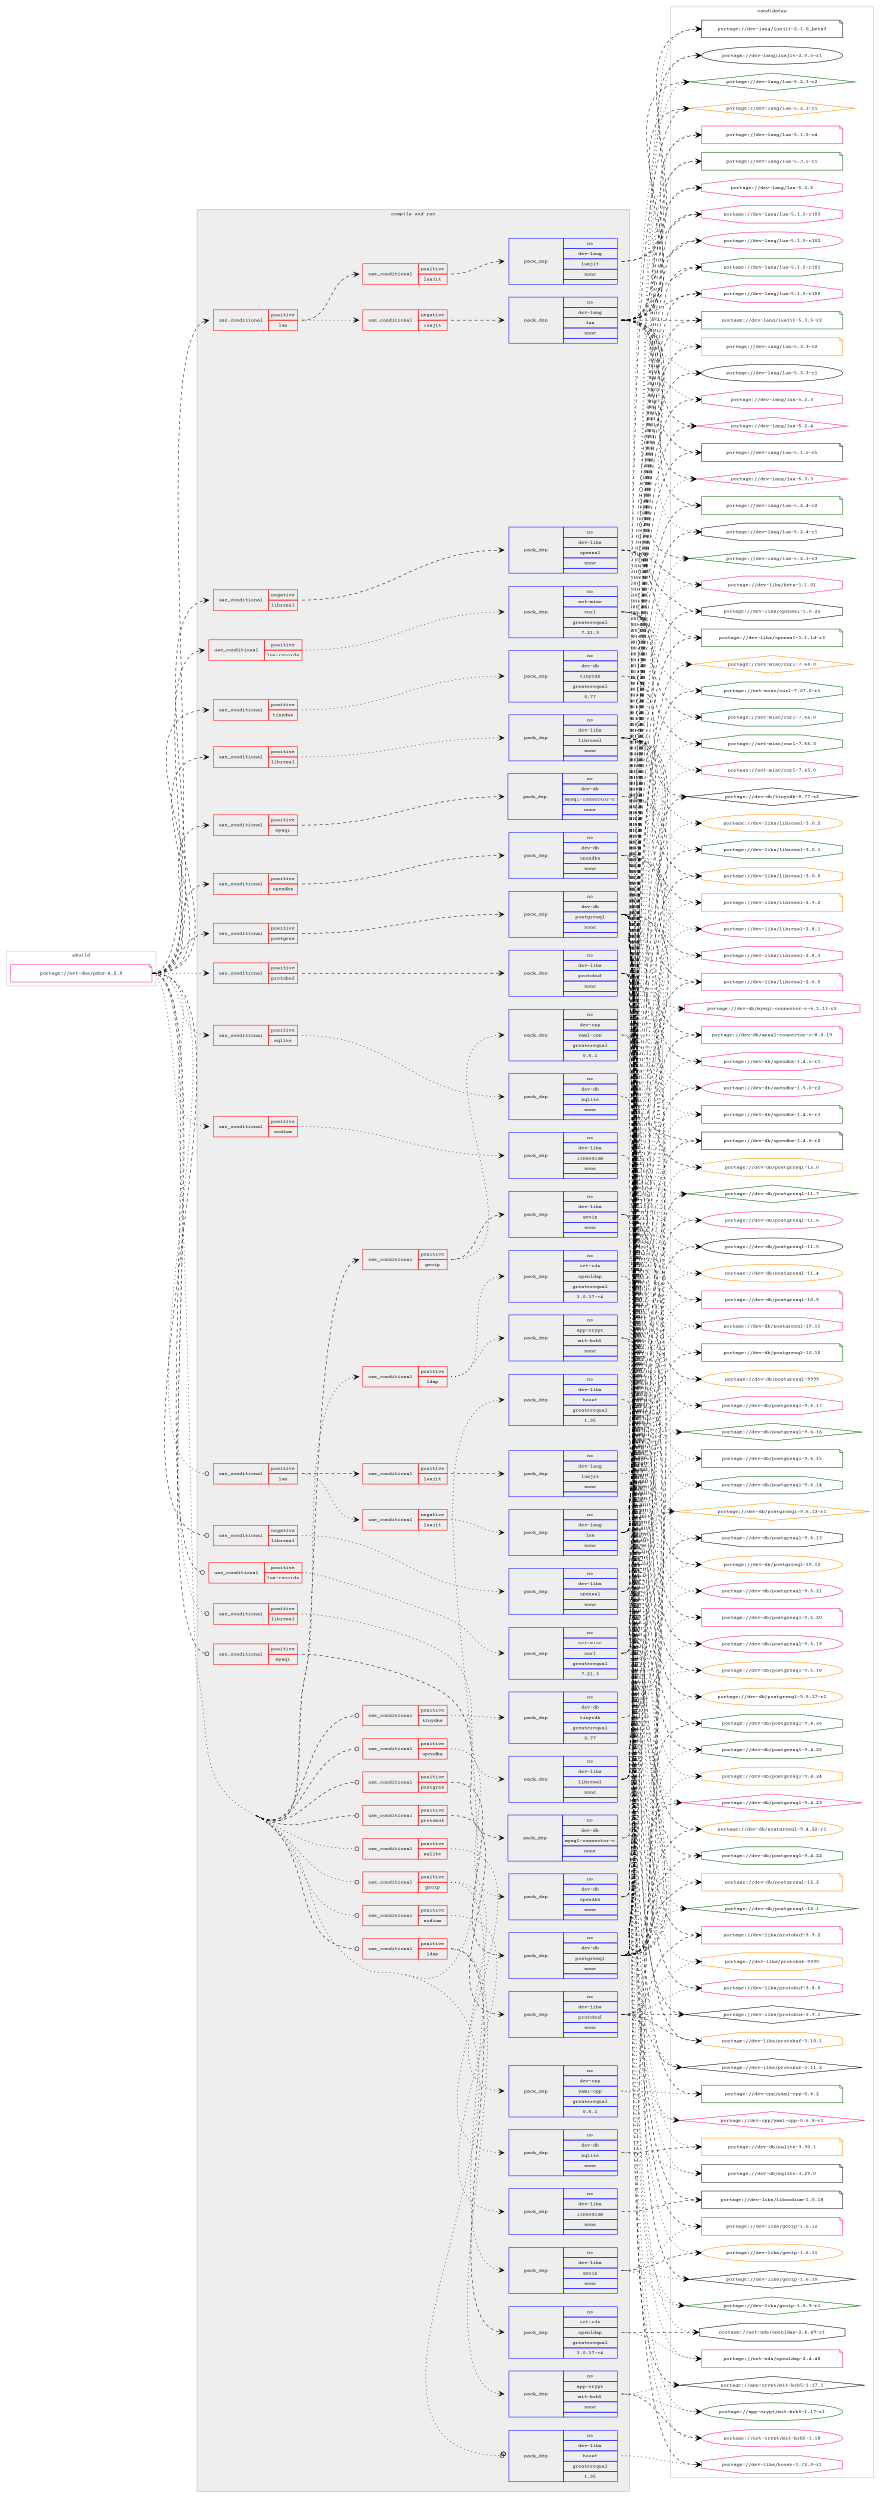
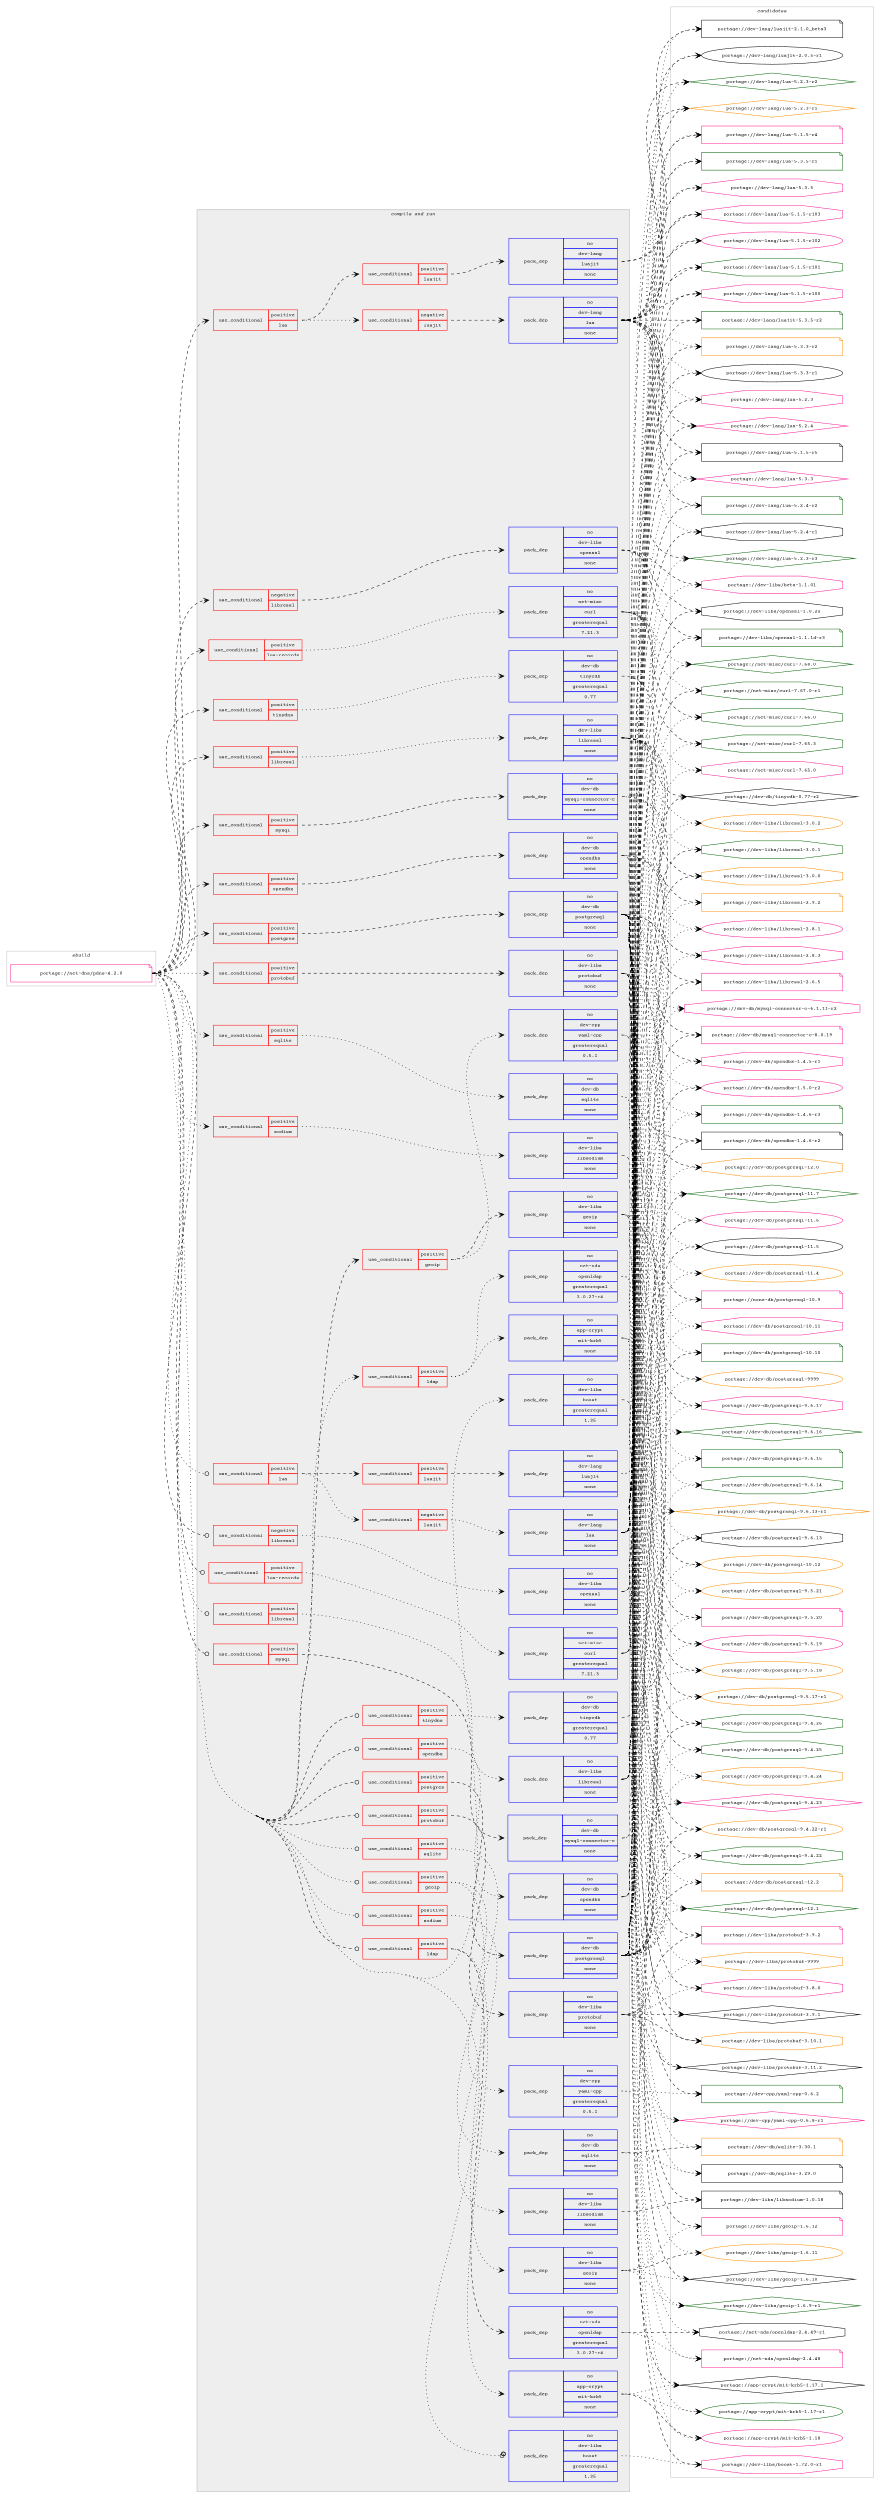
node "portage://net-misc/curl-7.68.0": color darkorange -> darkgreen
node "portage://dev-db/postgresql-10.9": label "portage://dev-db/postgresql-10.9" -> "portage://none-db/postgresql-10.9"
node "portage://dev-db/postgresql-9.5.21": color deeppink -> darkorange
node "portage://net-crypt/mit-krb5-1.18": label "portage://net-crypt/mit-krb5-1.18" -> "portage://app-crypt/mit-krb5-1.18"
